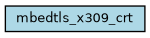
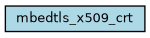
node "mbedtls_x309_crt": label "mbedtls_x309_crt" -> "mbedtls_x509_crt"
